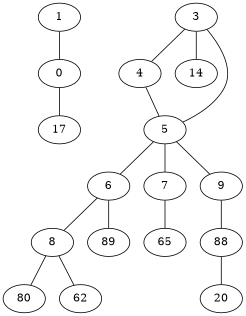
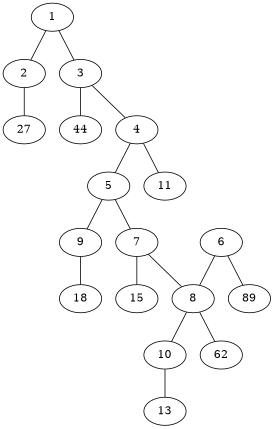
node "0": label "0" -> "2"
node "14": label "14" -> "44"
edge "3" -- "5": now "3" -- "1"
node "17": label "17" -> "27"
edge "5" -- "6": removed
node "11": added
node "65": label "65" -> "15"
node "88": label "88" -> "18"
edge "7" -- "8": added
node "80": label "80" -> "10"
node "20": removed
node "13": added
